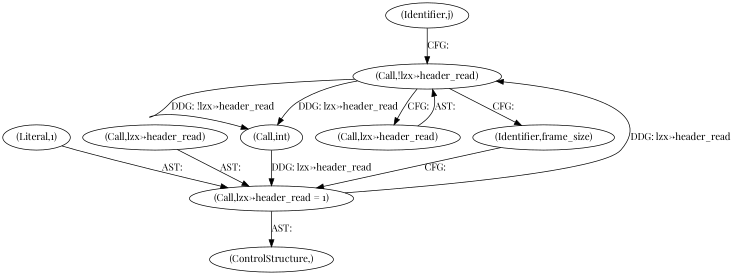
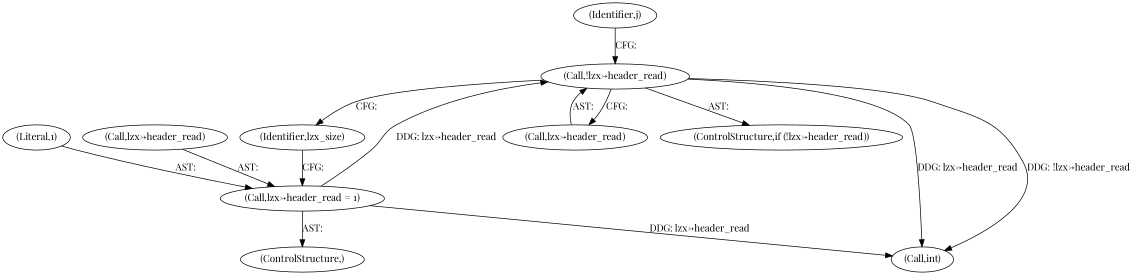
node "(Identifier,frame_size)": label "(Identifier,frame_size)" -> "(Identifier,lzx_size)"
node "(ControlStructure,if (!lzx->header_read))": added
edge "(Call,int)" -> "(Call,lzx->header_read = 1)": reversed
